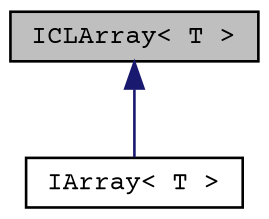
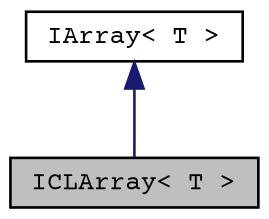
edge "IArray< T >" -> "ICLArray< T >": reversed
